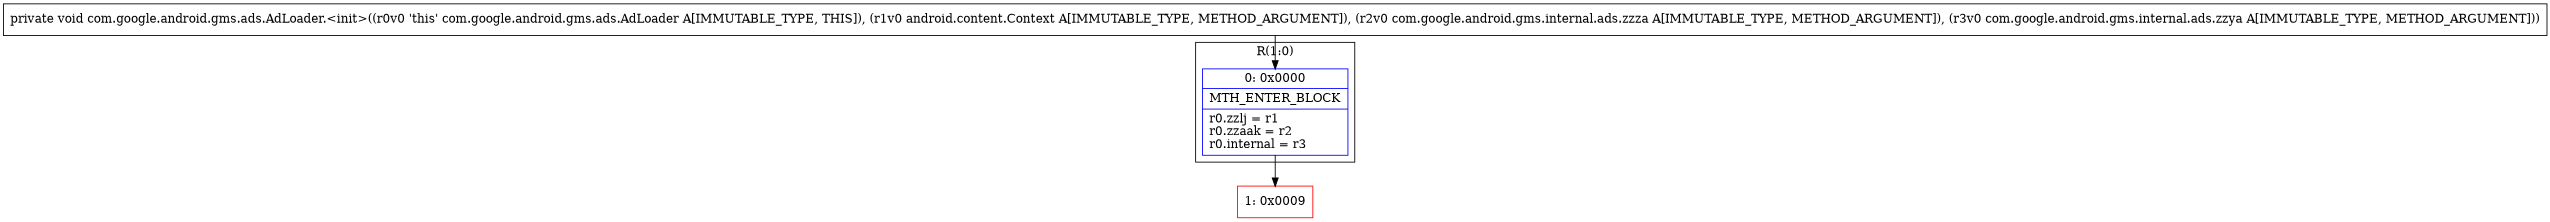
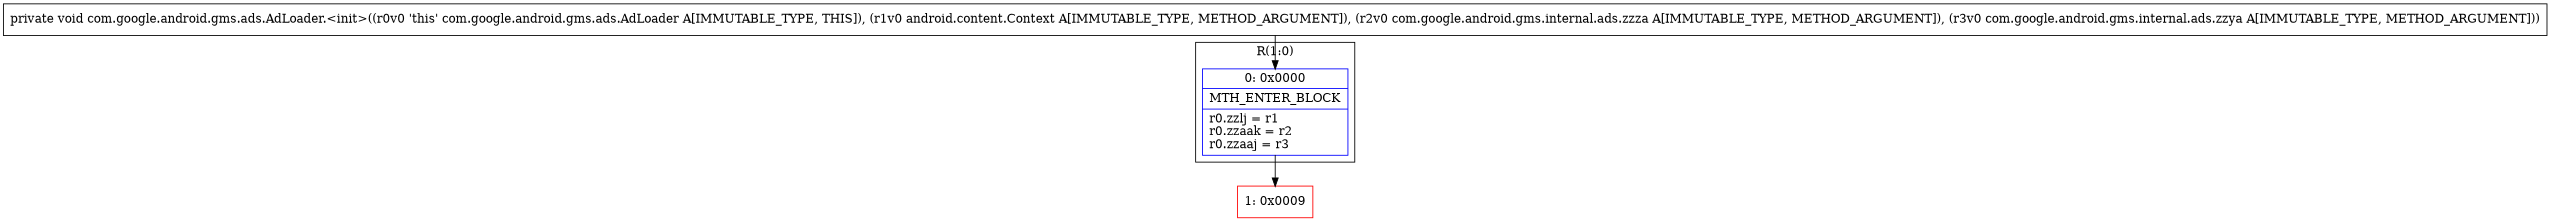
node "0: 0x0000": text "r0.internal = r3" -> "r0.zzaaj = r3"
